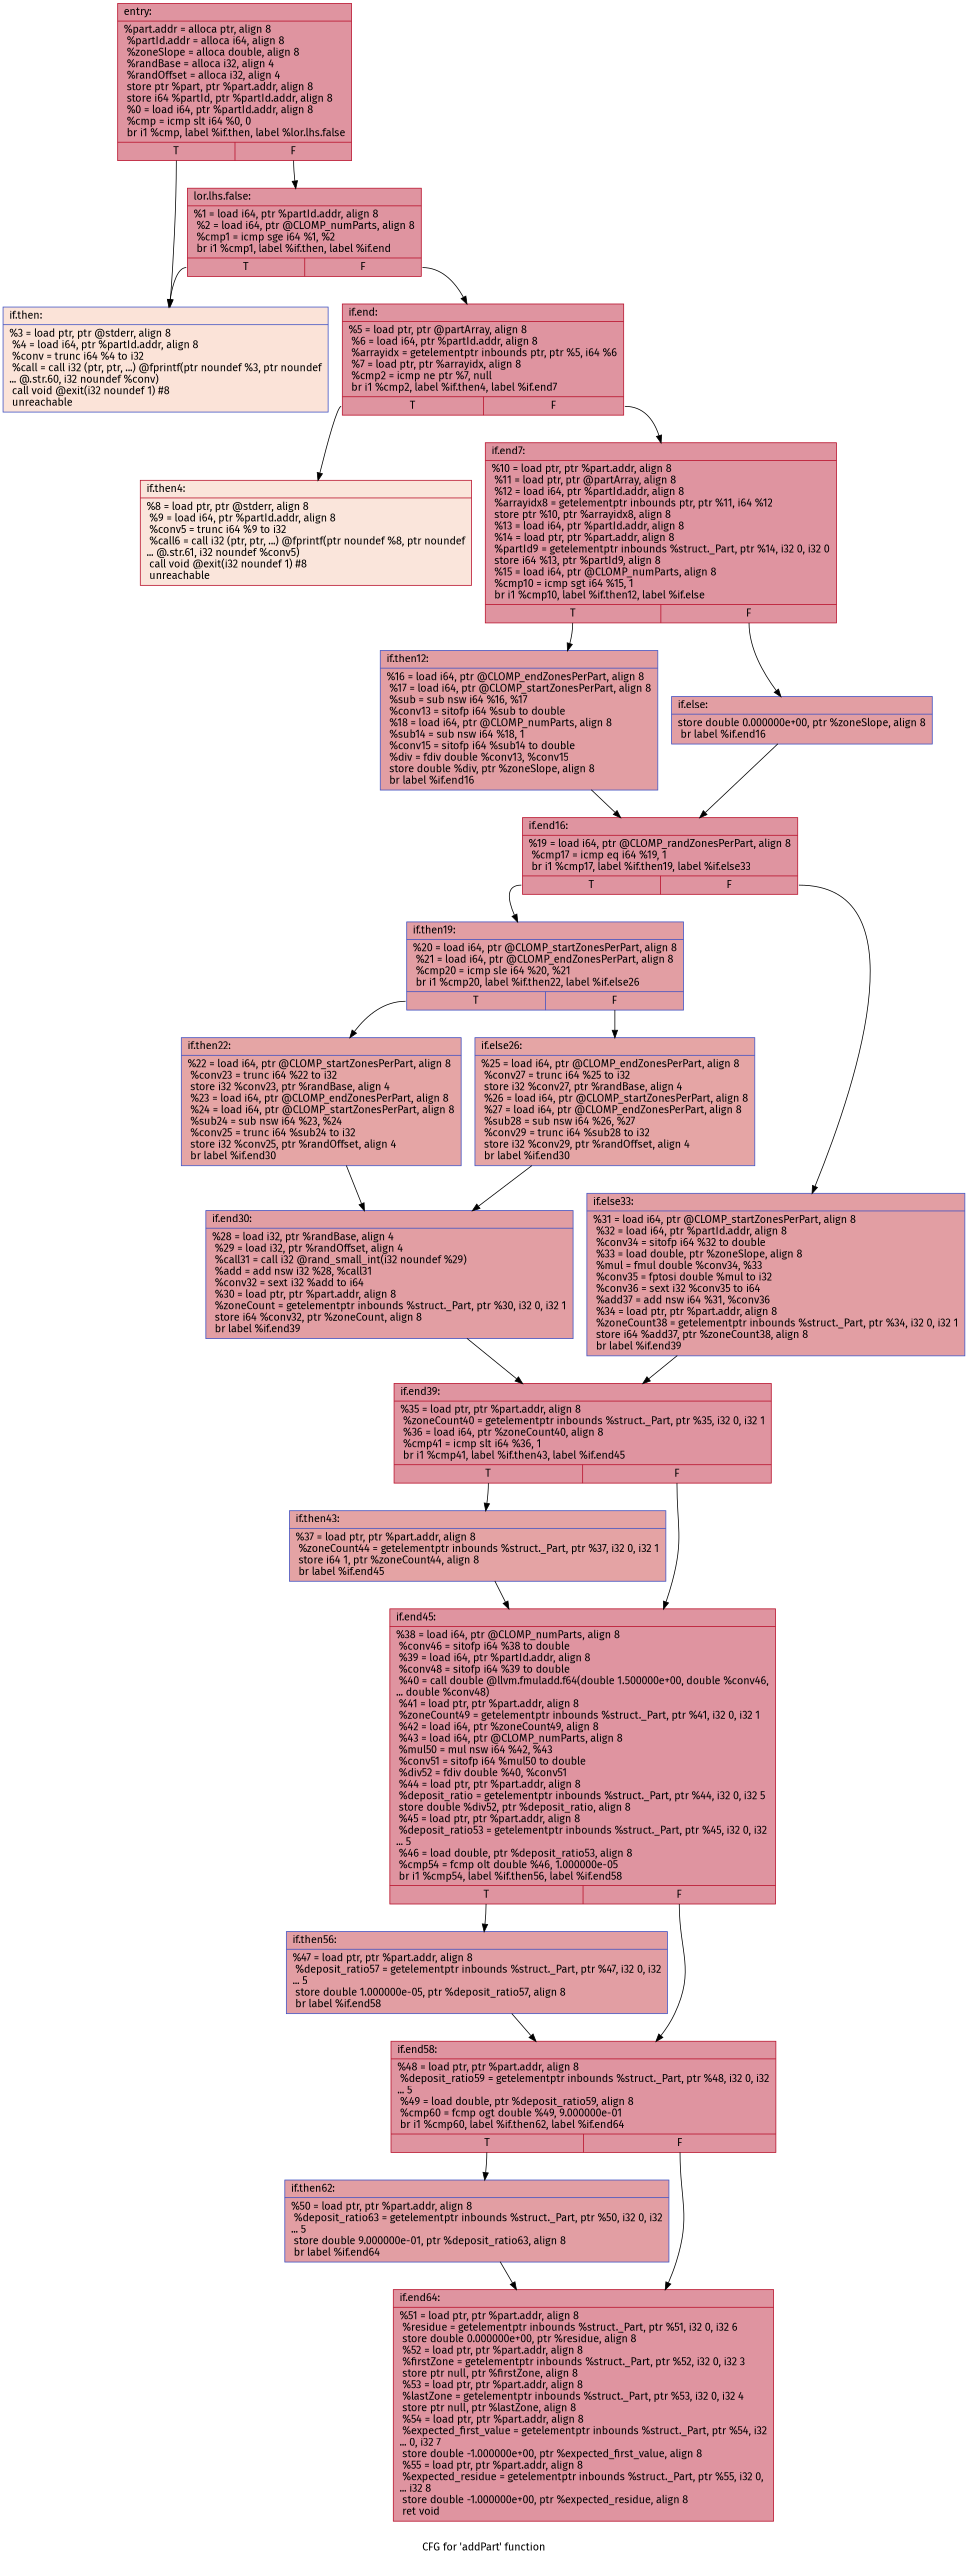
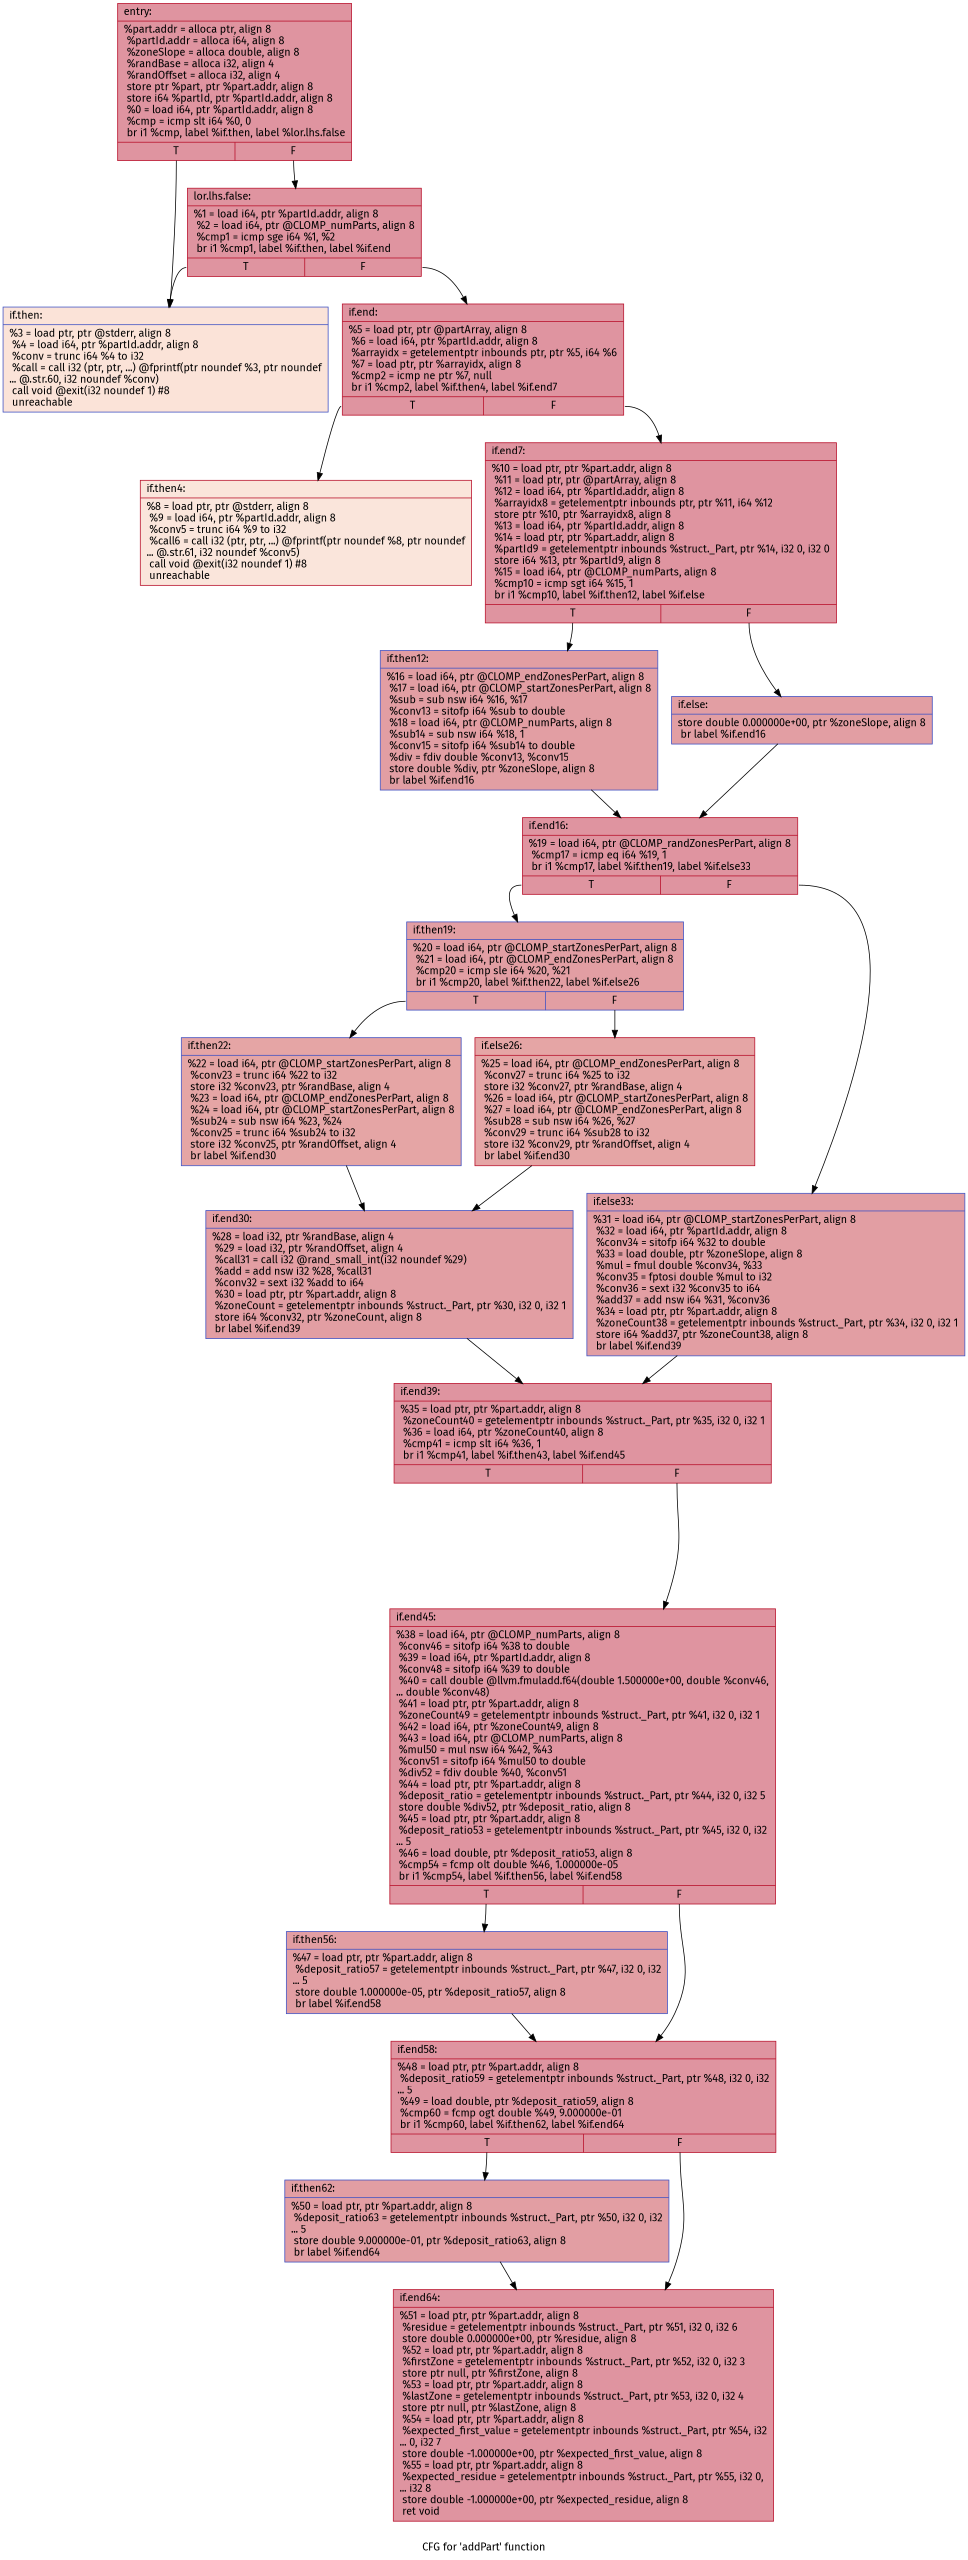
node "if.else26:": color #3d50c3ff -> #b70d28ff
node "if.then43:": removed
